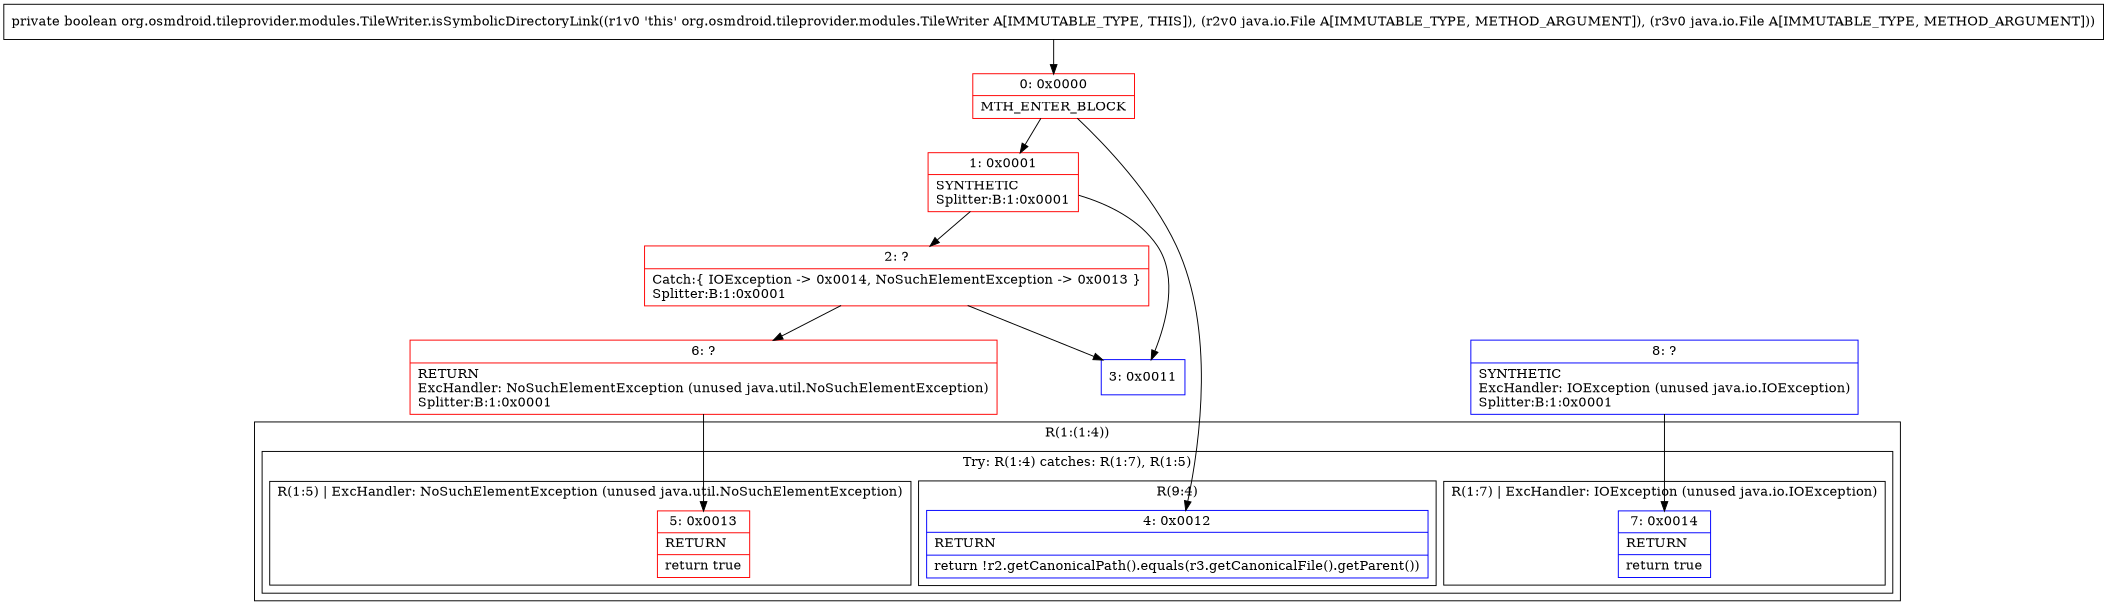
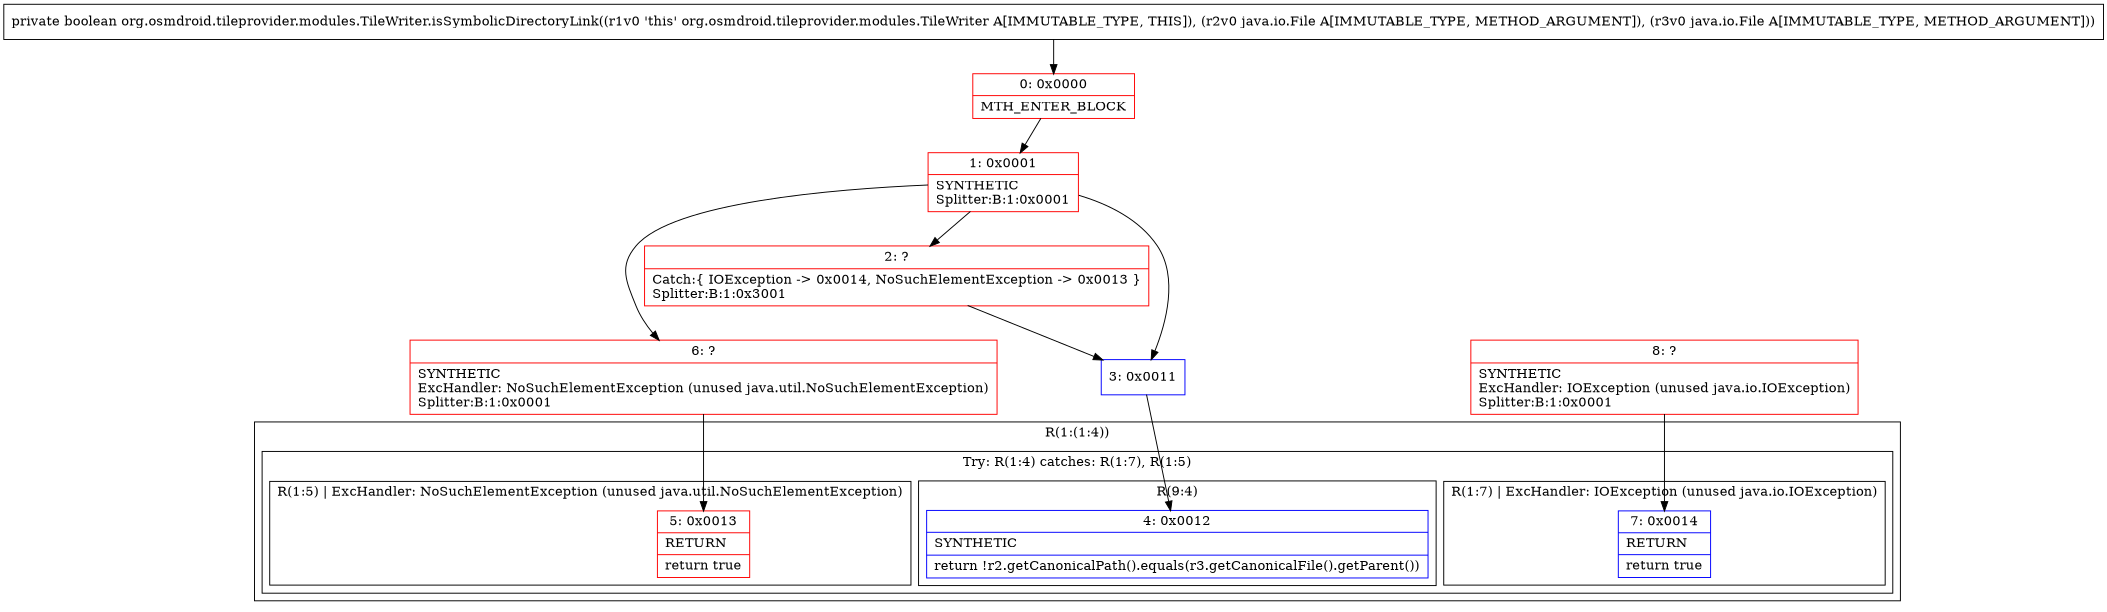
edge "0: 0x0000" -> "4: 0x0012": now "3: 0x0011" -> "4: 0x0012"
node "2: ?": text "Splitter:B:1:0x0001" -> "Splitter:B:1:0x3001"
edge "2: ?" -> "6: ?": now "1: 0x0001" -> "6: ?"
node "6: ?": text "RETURN" -> "SYNTHETIC"
node "8: ?": color blue -> red
node "4: 0x0012": text "RETURN" -> "SYNTHETIC"
